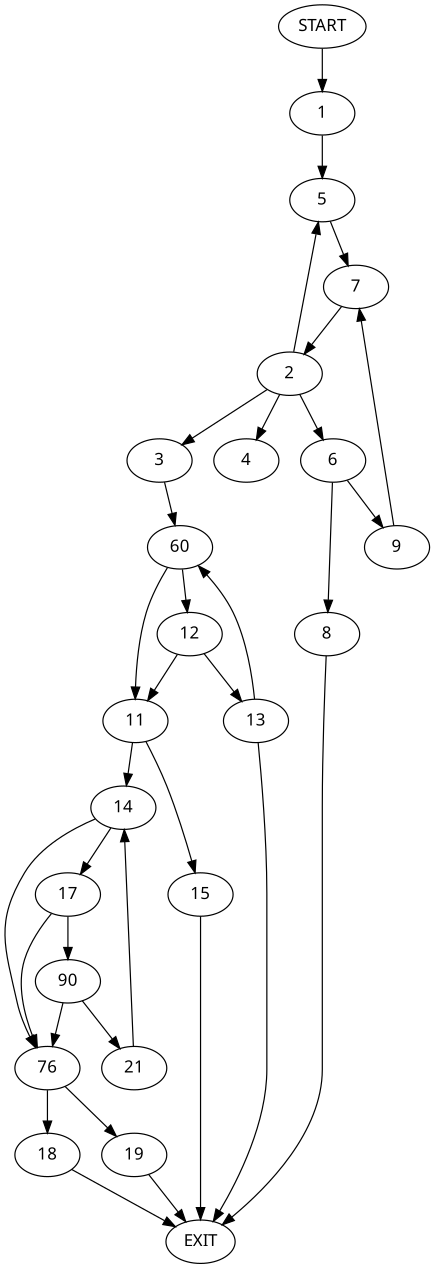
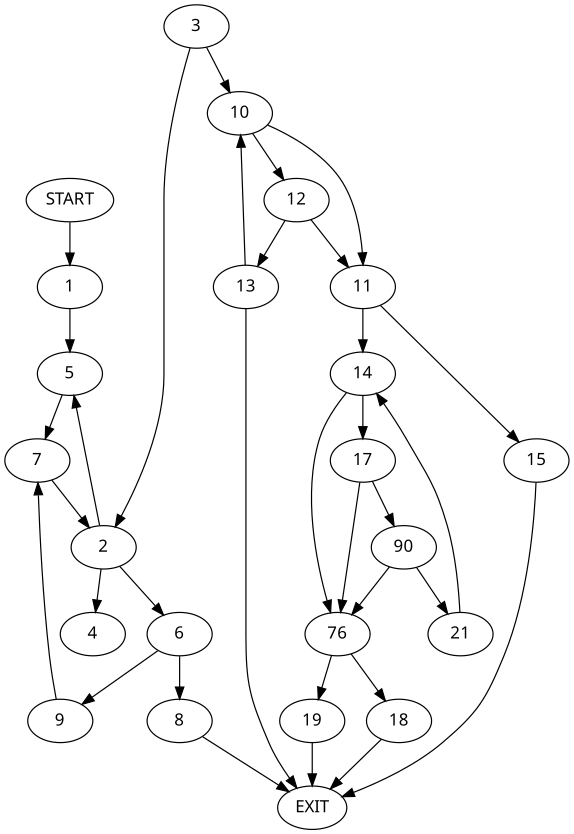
edge "2" -> "3": reversed
node "60": label "60" -> "10"
